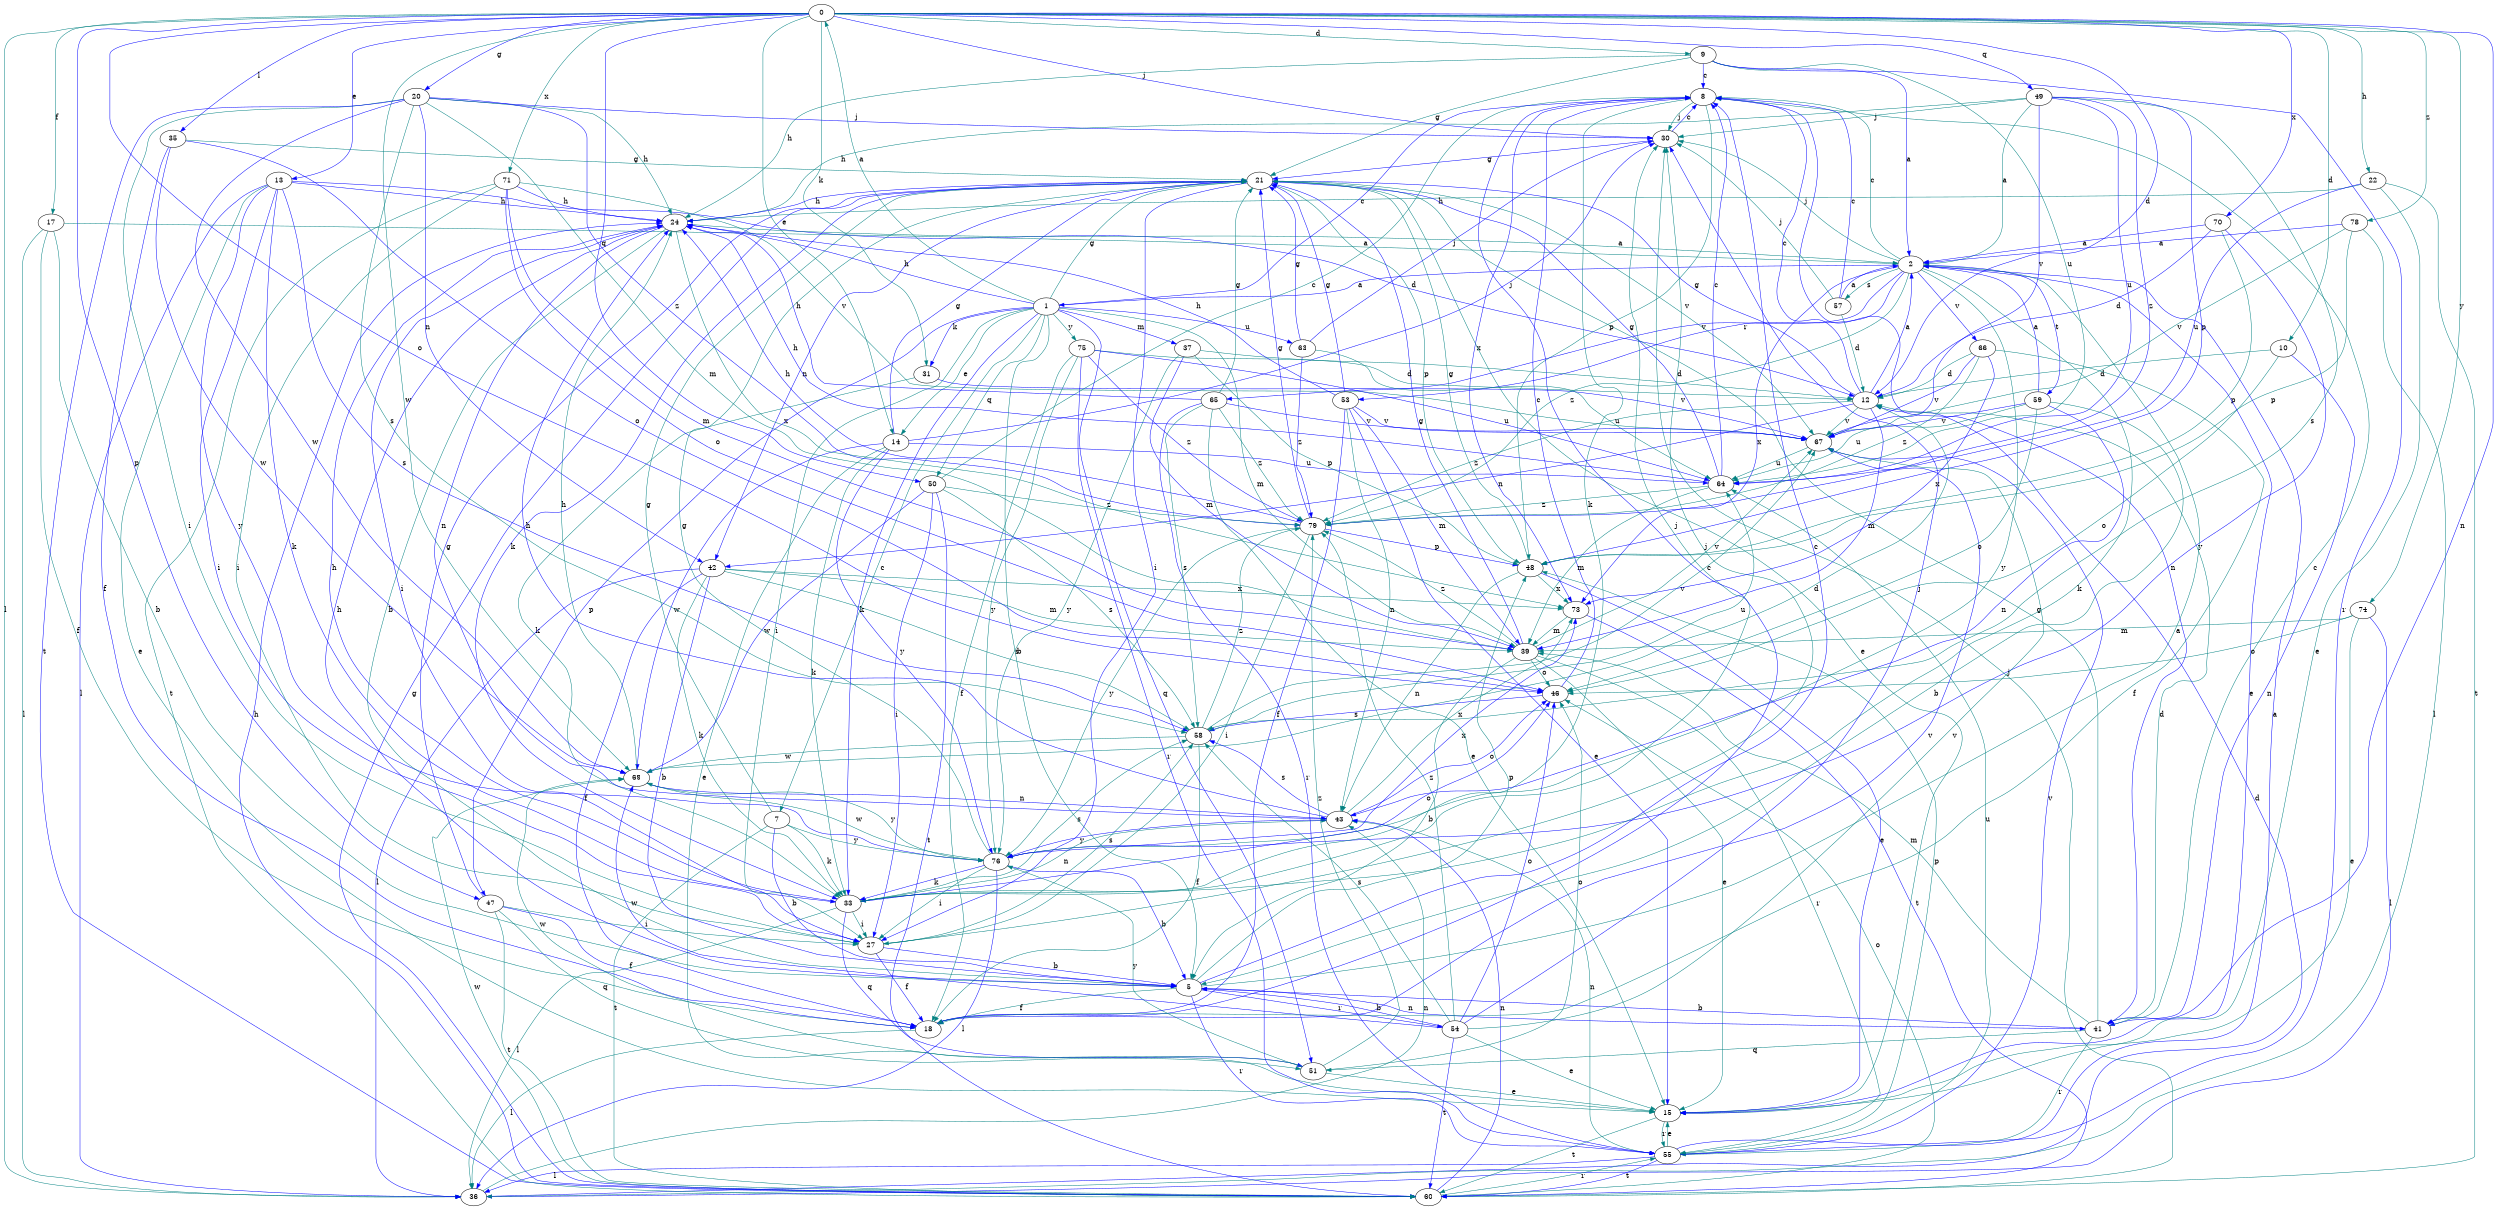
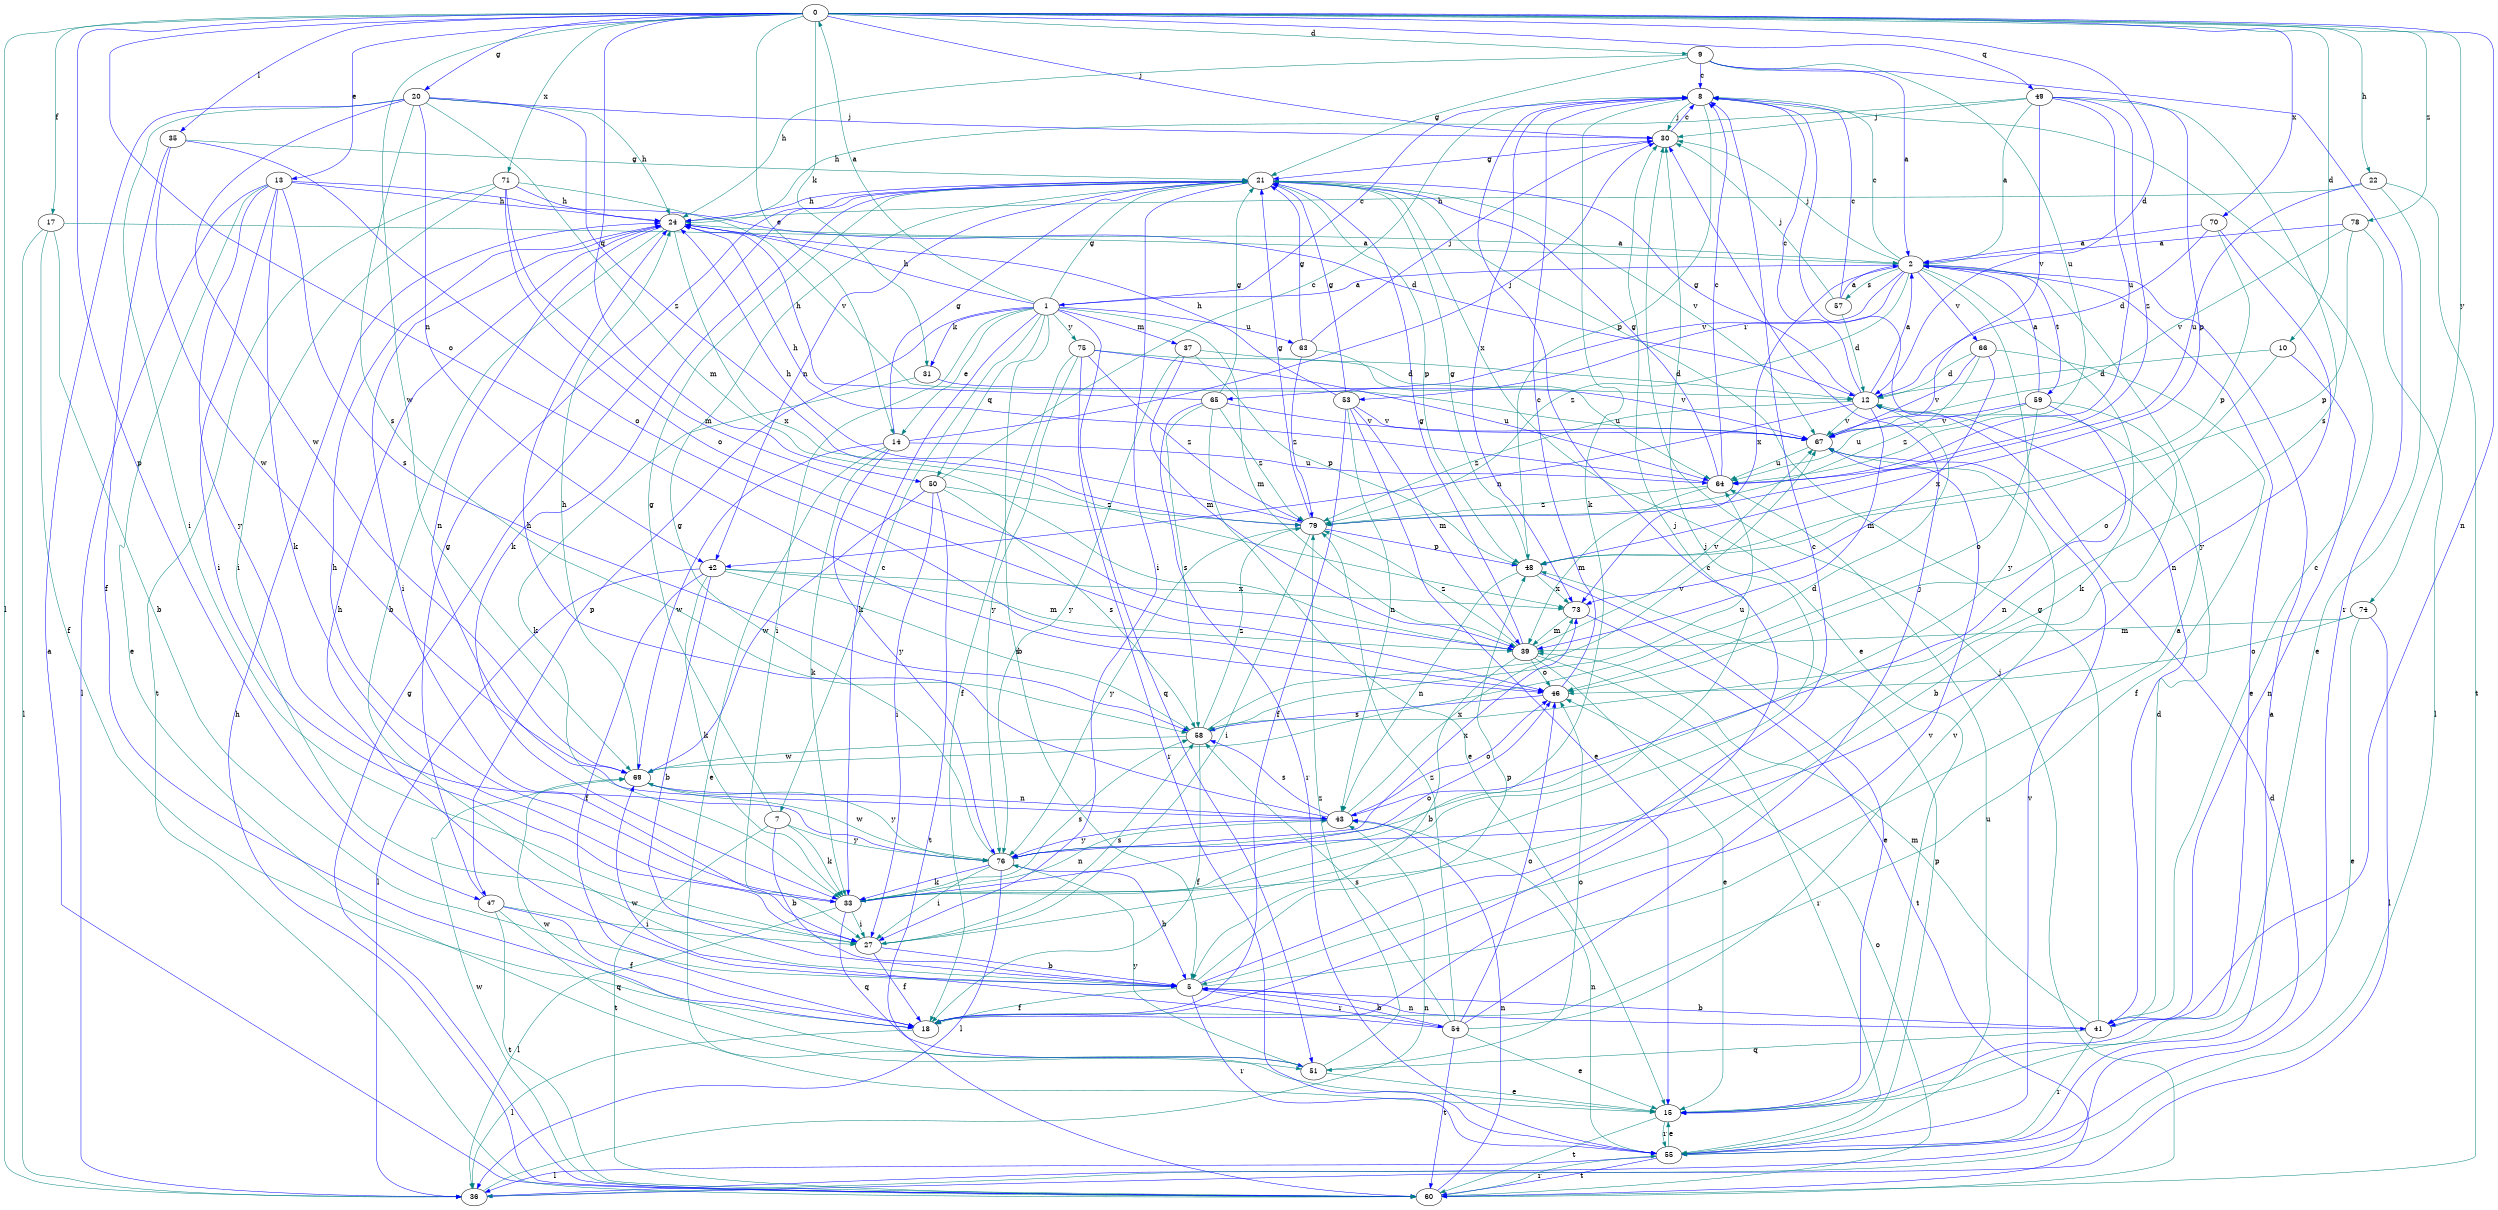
edge "20" -> "60": label "t" -> "a"
